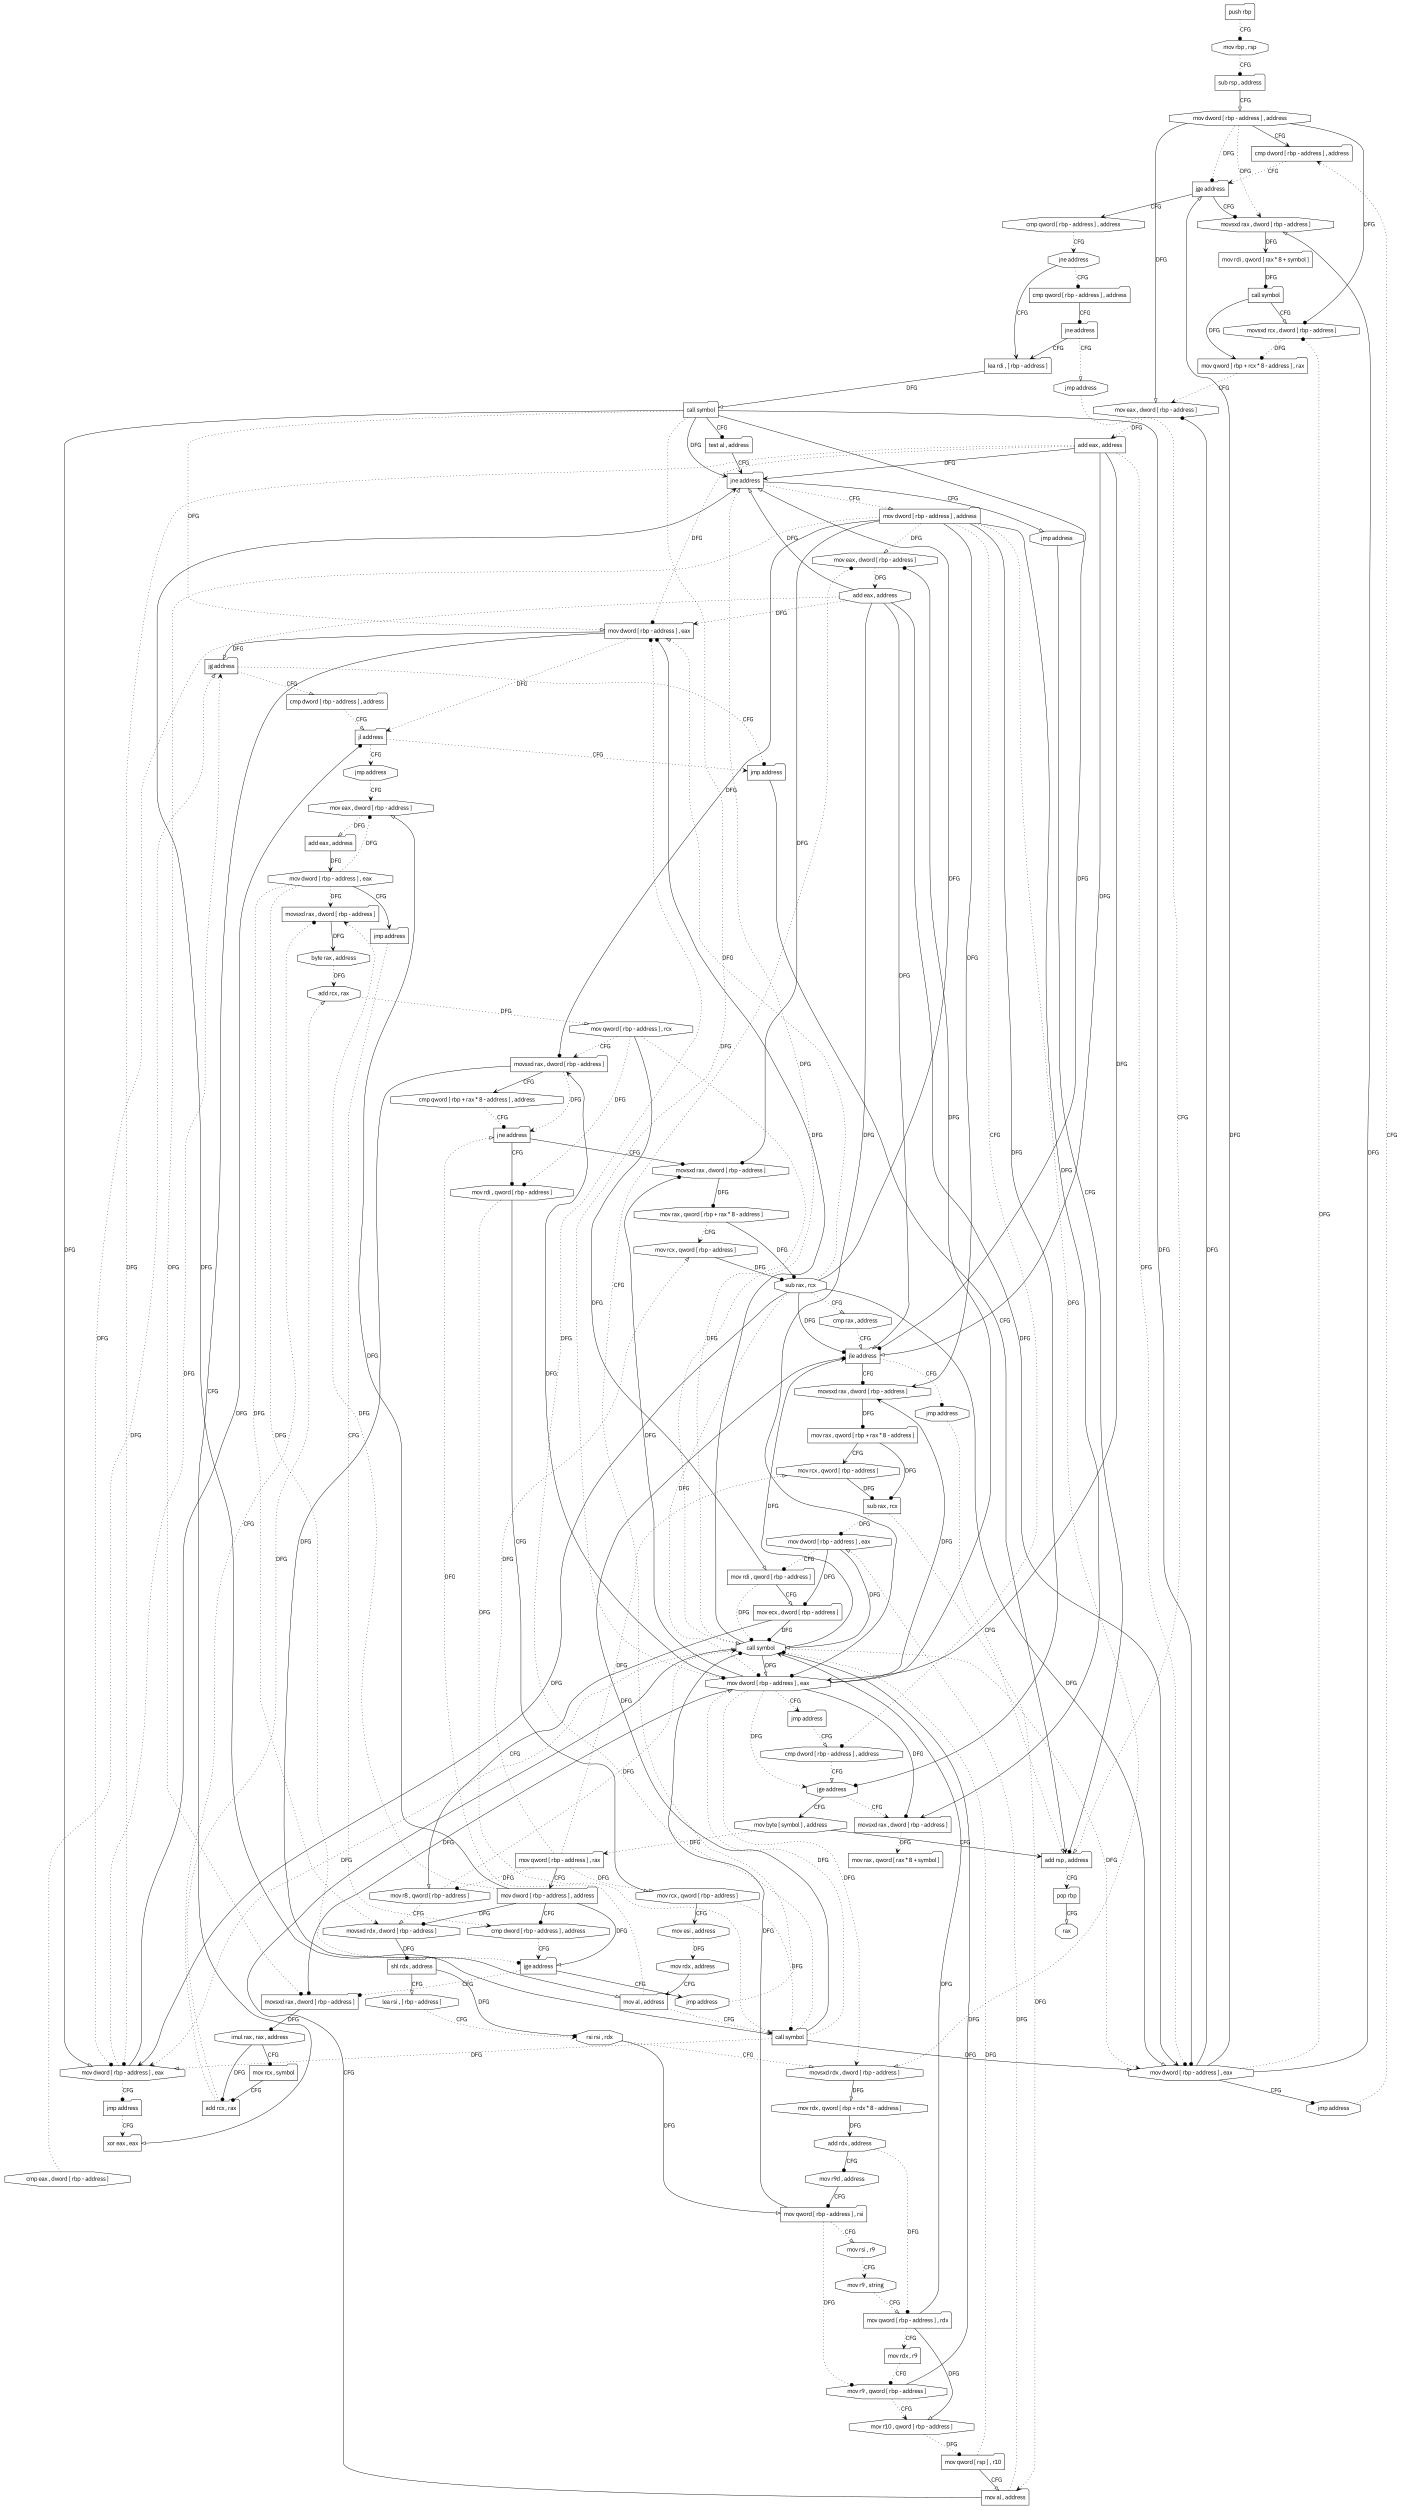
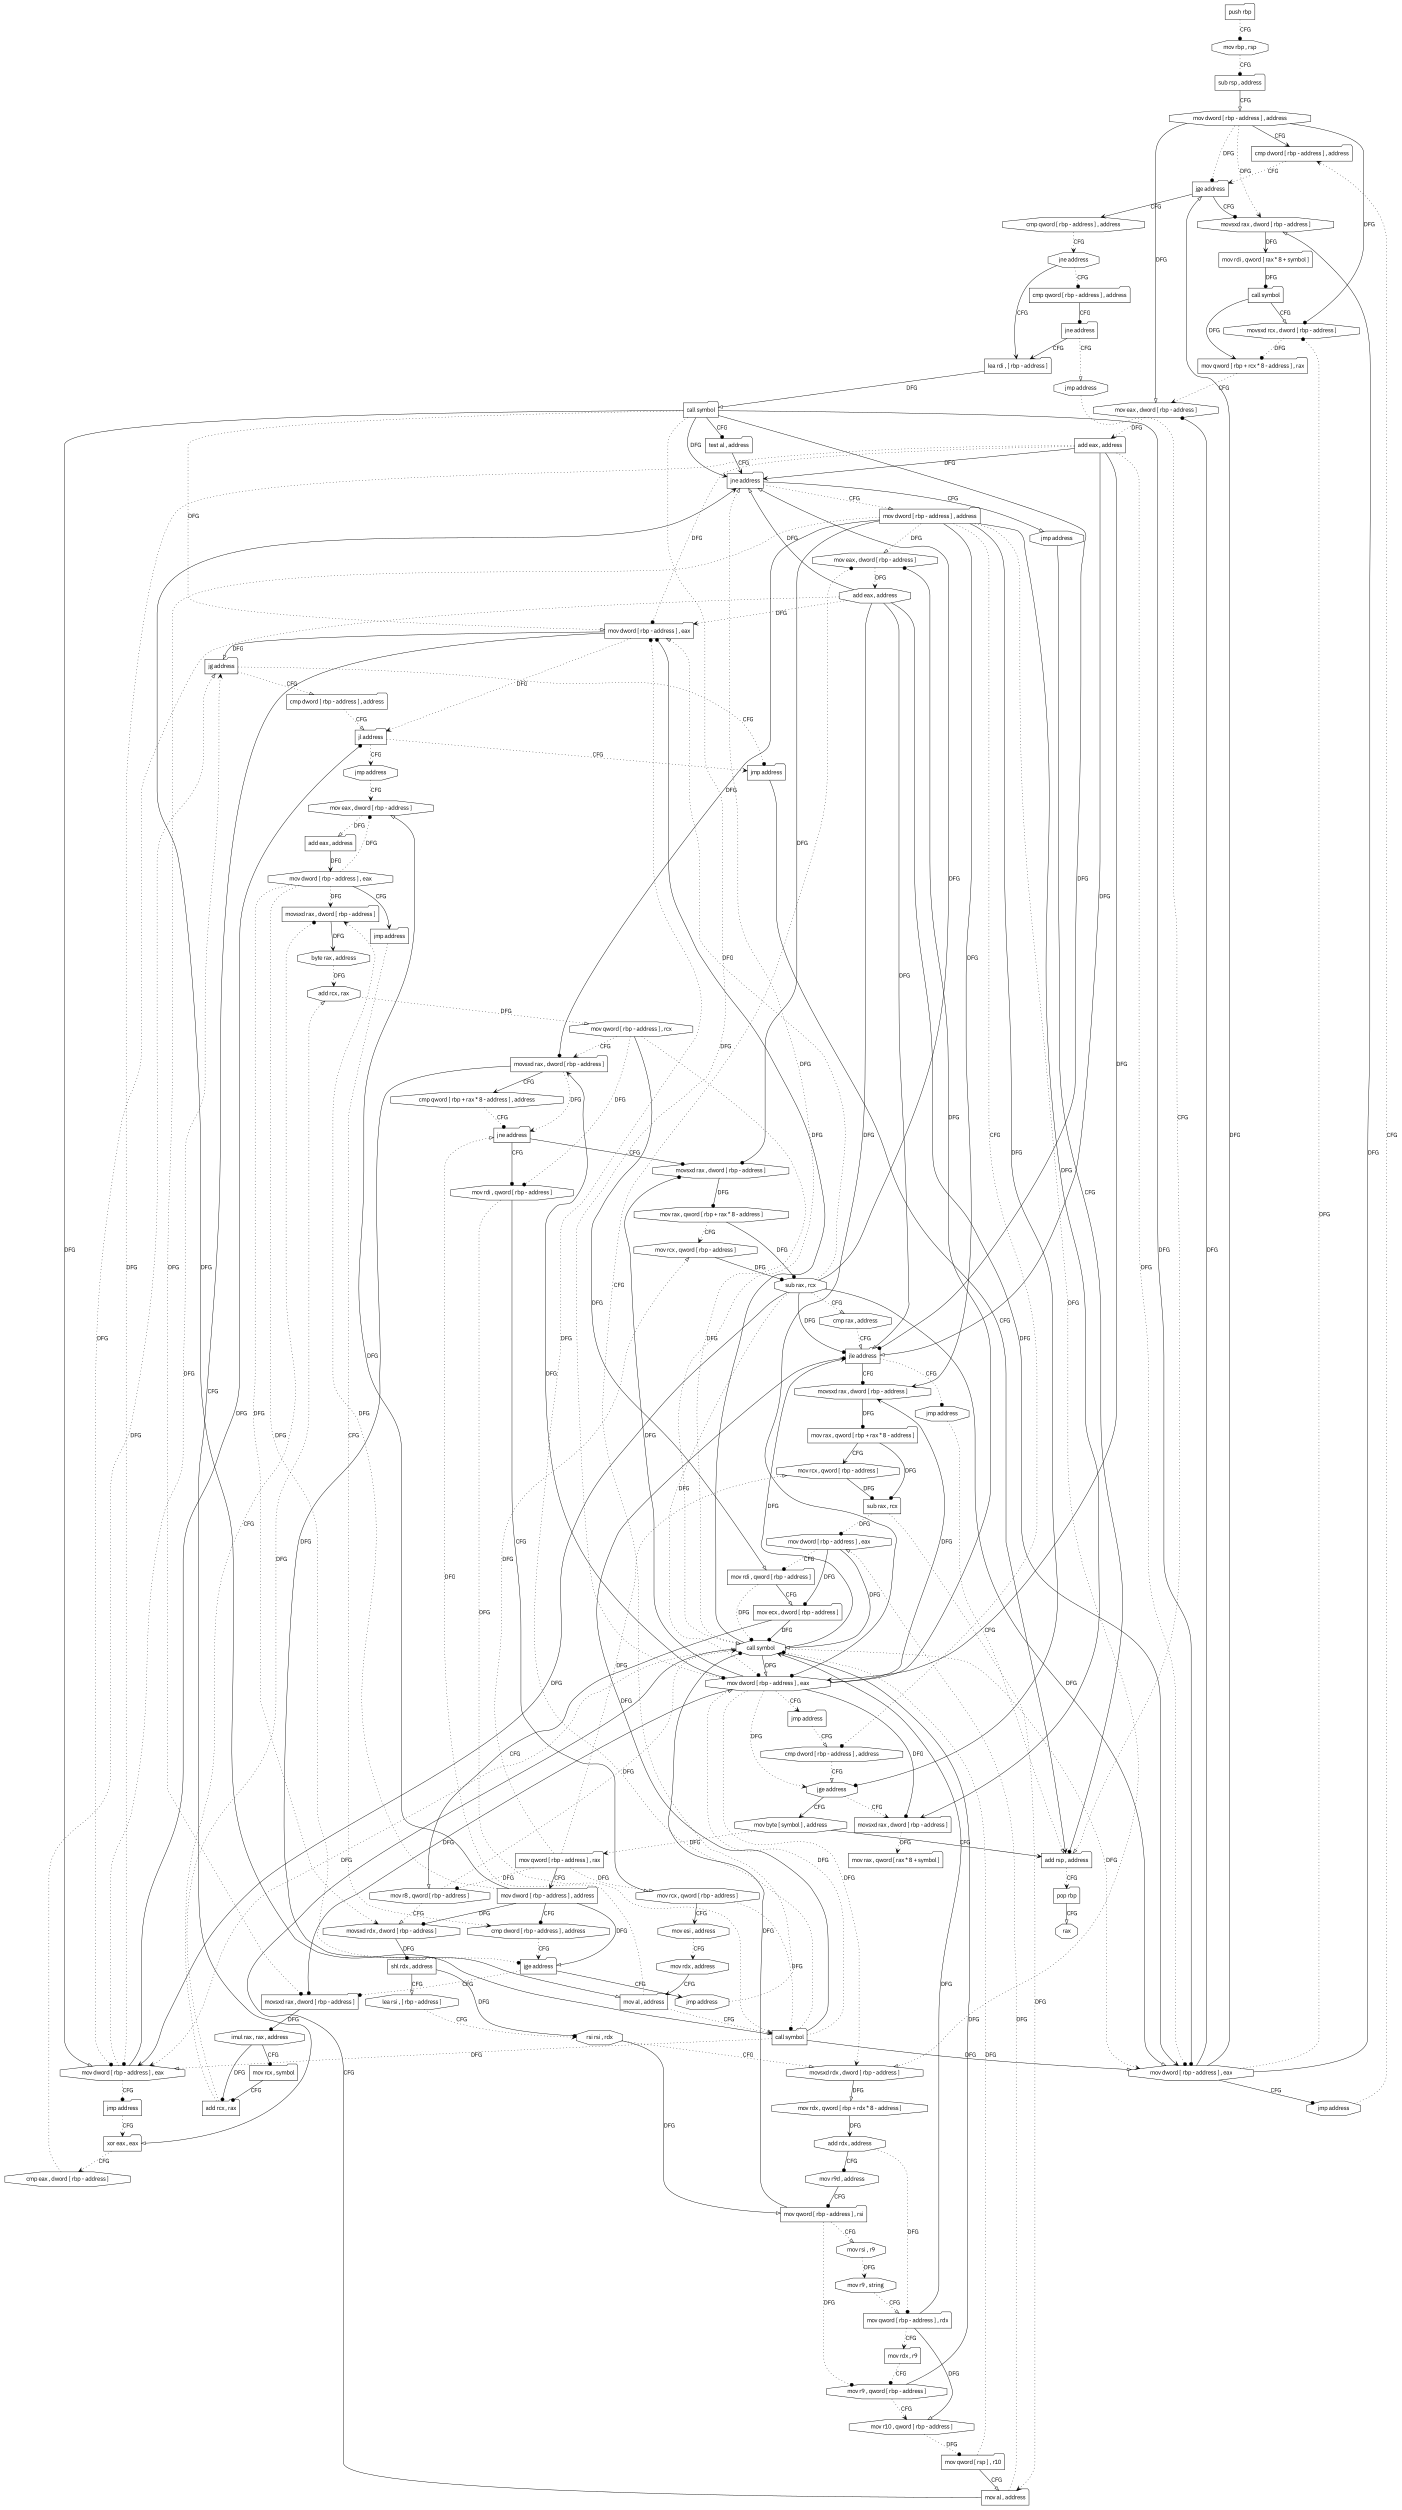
edge "mov esi , address" -> "mov rdx , address": label "DFG" -> "CFG"
edge "xor eax , eax" -> "cmp eax , dword [ rbp - address ]": added, label "CFG"
edge "mov rsi , r9" -> "mov r9 , string": label "CFG" -> "DFG"
